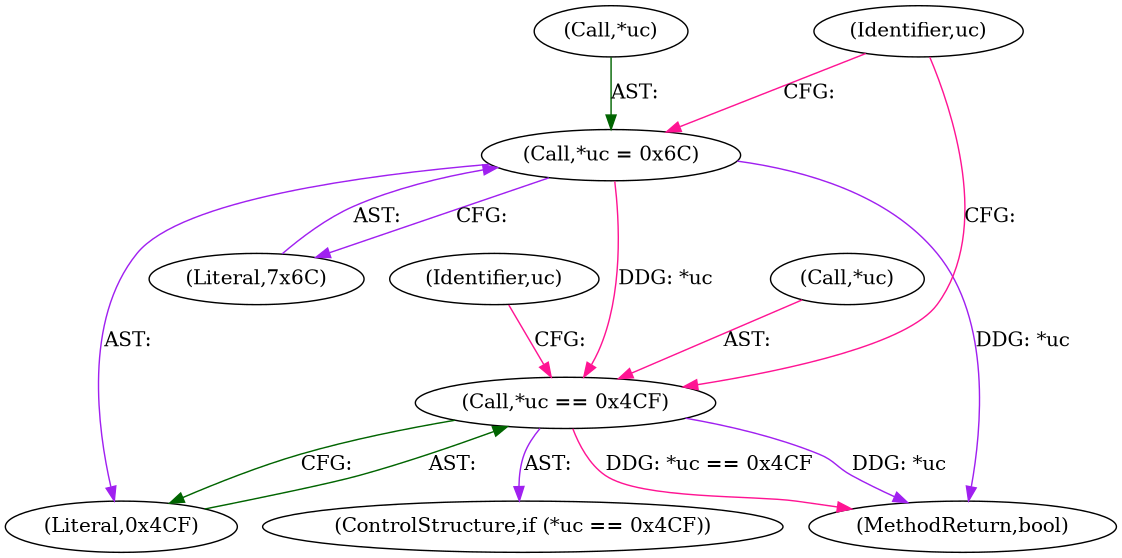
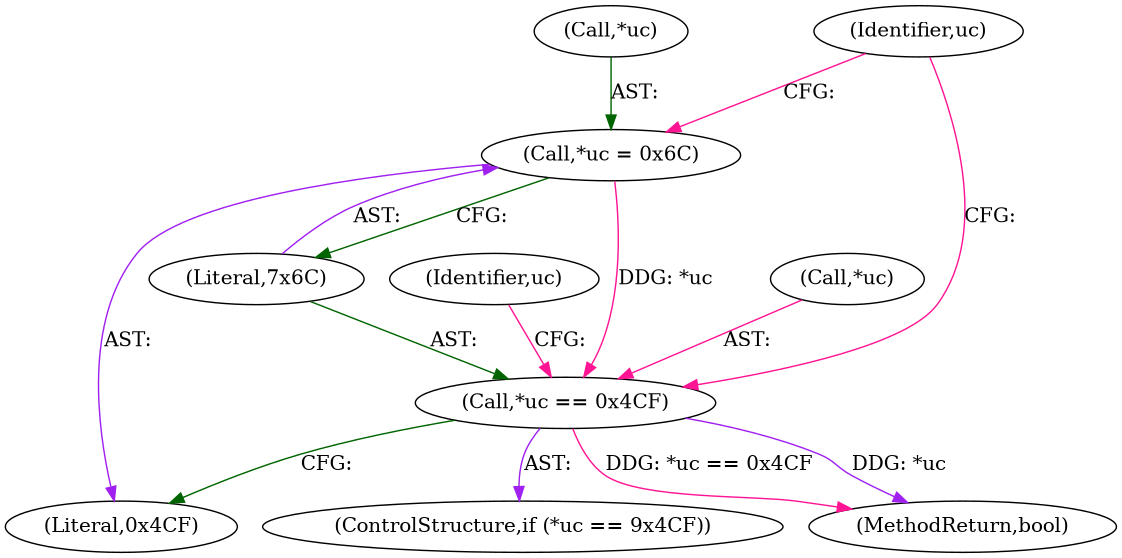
edge "(Call,*uc = 0x6C)" -> "(Literal,7x6C)": color purple -> darkgreen
edge "(Call,*uc = 0x6C)" -> "(MethodReturn,bool)": removed, label "DDG: *uc"
edge "(Literal,0x4CF)" -> "(Call,*uc == 0x4CF)": now "(Literal,7x6C)" -> "(Call,*uc == 0x4CF)"
node "(ControlStructure,if (*uc == 0x4CF))": label "(ControlStructure,if (*uc == 0x4CF))" -> "(ControlStructure,if (*uc == 9x4CF))"
